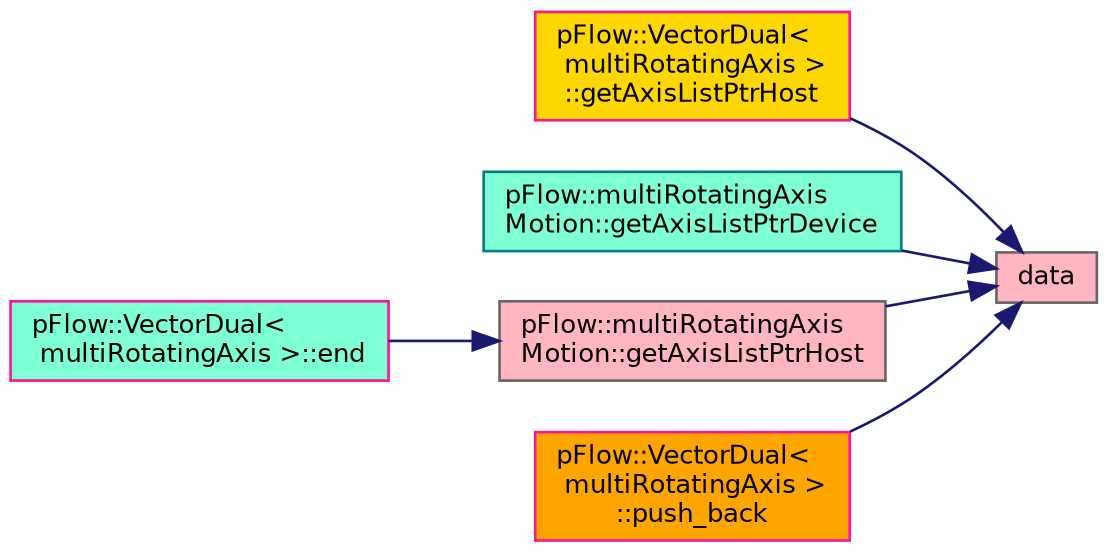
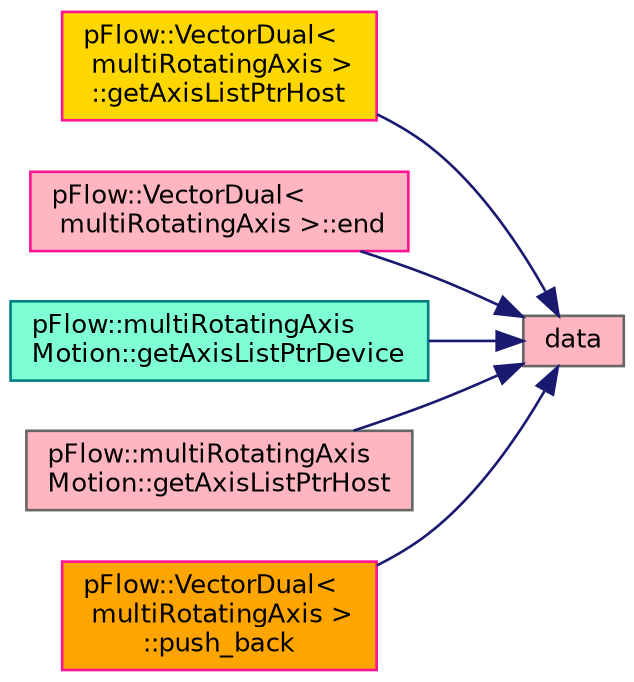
node "pFlow::VectorDual< multiRotatingAxis >::end": fillcolor aquamarine -> lightpink
edge "pFlow::VectorDual< multiRotatingAxis >::end" -> "pFlow::multiRotatingAxis Motion::getAxisListPtrHost": now "pFlow::VectorDual< multiRotatingAxis >::end" -> "data"
